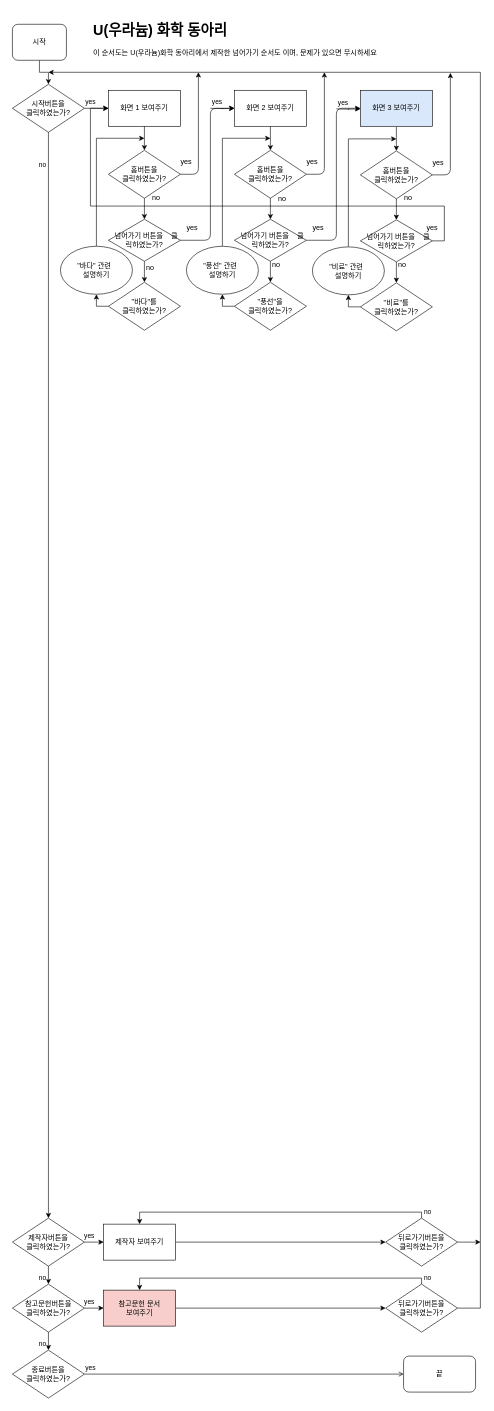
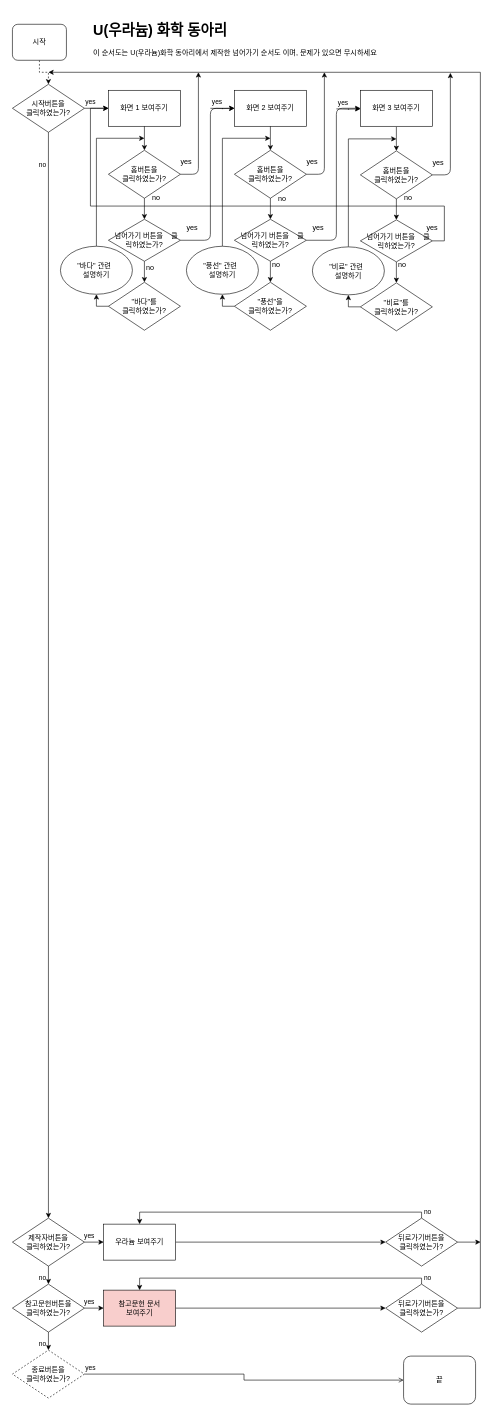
edge "시작" -> "시작버튼을 클릭하였는가?": style solid -> dashed
node "화면 3 보여주기": fillcolor #dae8fc -> #ffffff
node "제작자 보여주기": label "제작자 보여주기" -> "우라늄 보여주기"
node "종료버튼을 클릭하였는가?": style solid -> dashed
node "끝": size 72x36 -> 72x48
